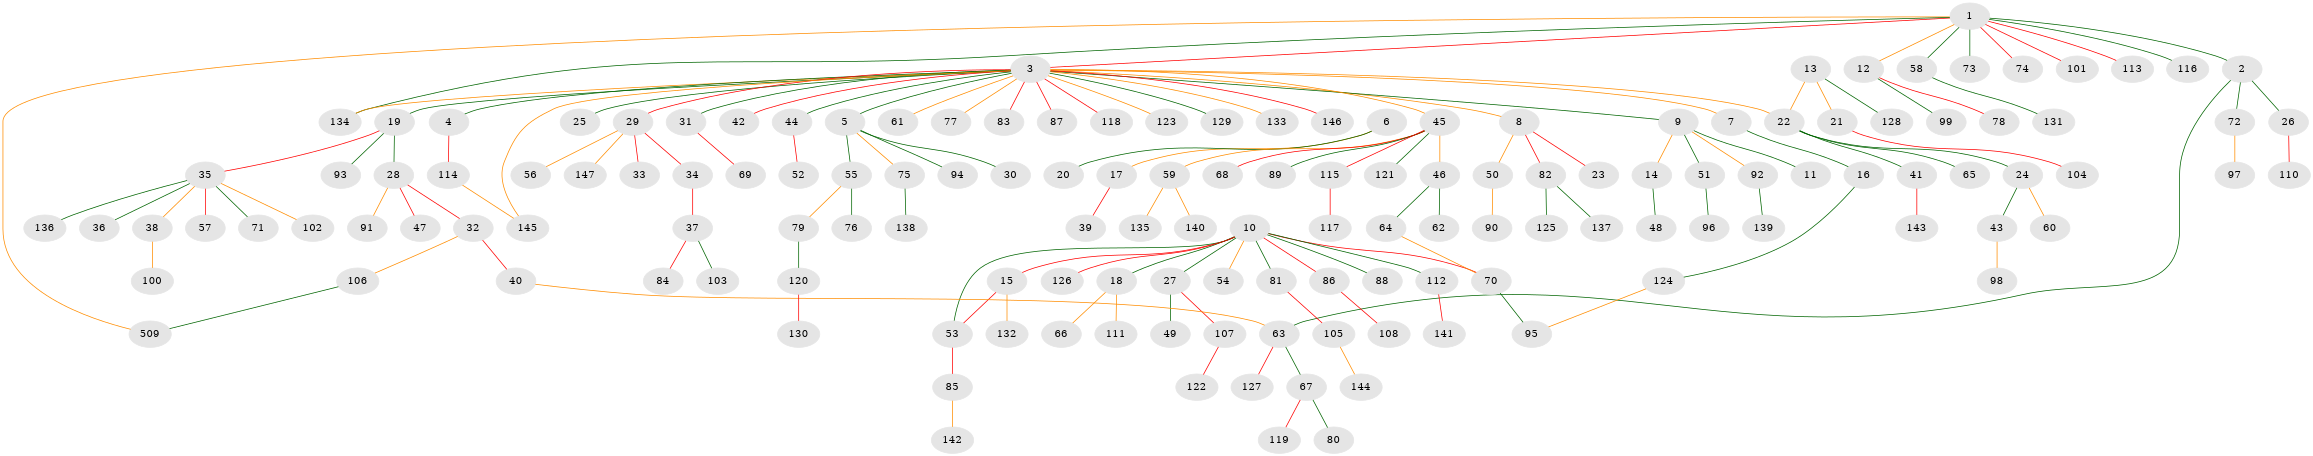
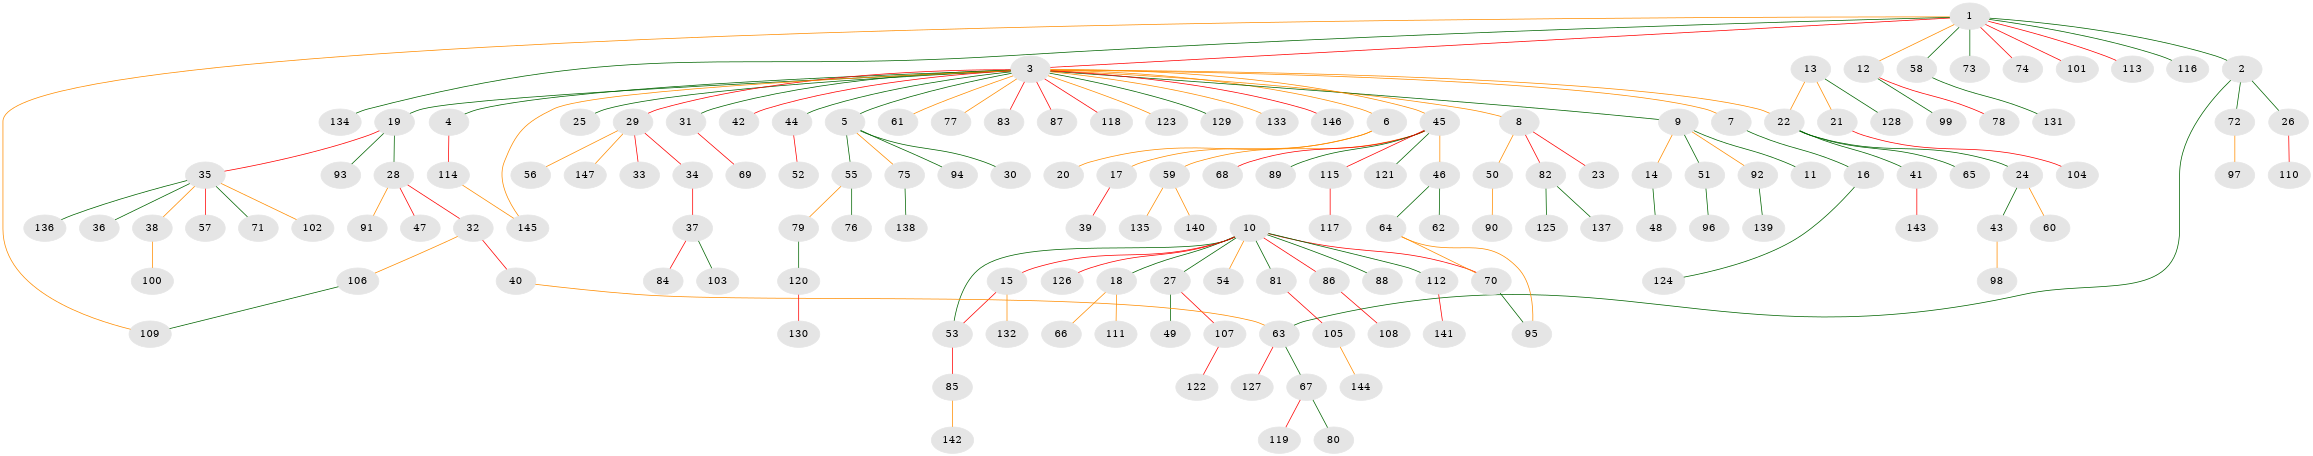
edge "3" -- "134": now "3" -- "6"
edge "6" -- "20": color darkgreen -> darkorange
edge "124" -- "95": now "64" -- "95"
node "509": label "509" -> "109"
